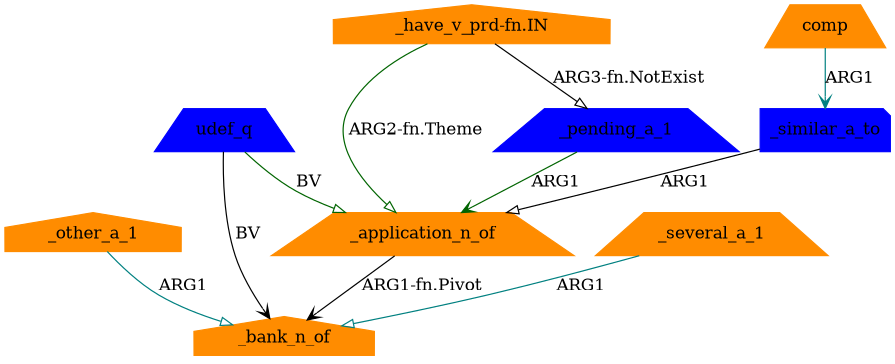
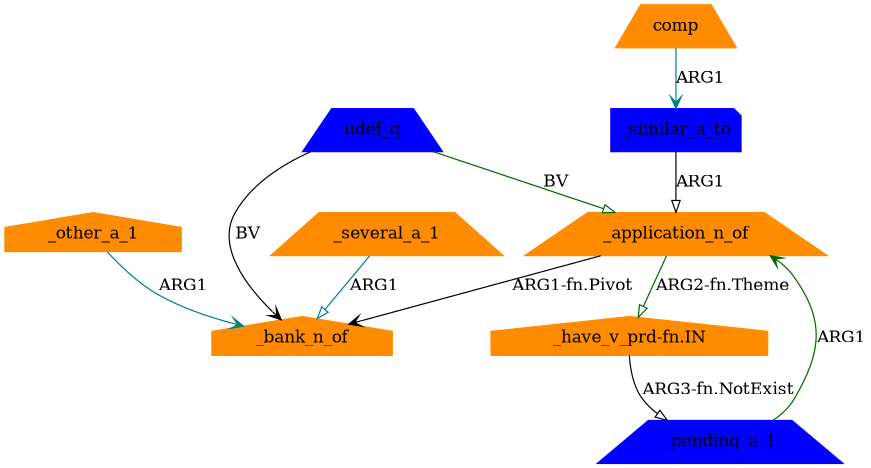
edge "_have_v_prd-fn.IN" -> "_application_n_of": reversed
edge "_other_a_1" -> "_bank_n_of": arrowhead onormal -> vee
